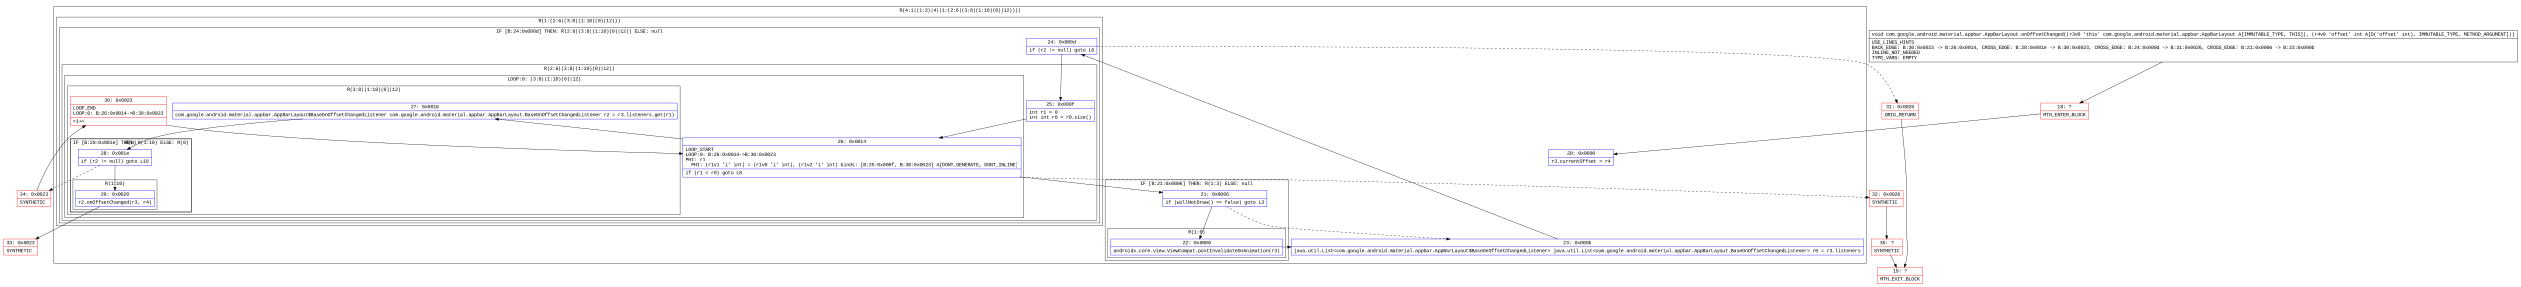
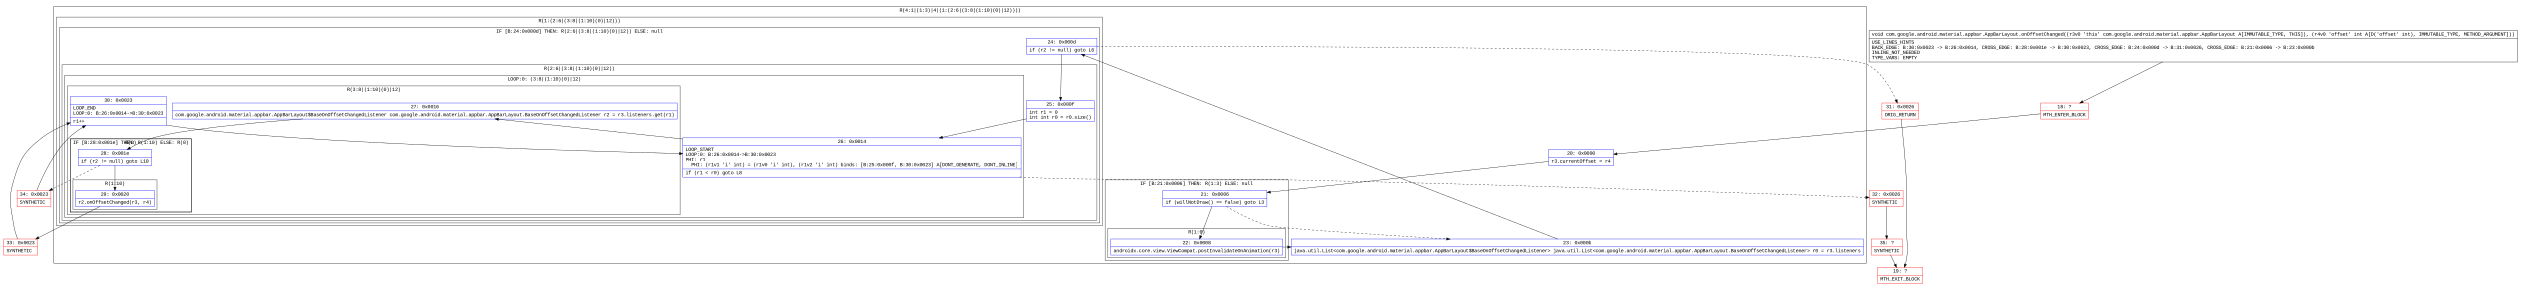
node "30: 0x0023": color red -> blue
edge "33: 0x0023" -> "30: 0x0023": added
edge "26: 0x0014" -> "21: 0x0006": now "20: 0x0000" -> "21: 0x0006"
